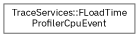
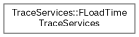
node "TraceServices::FLoadTime ProfilerCpuEvent": label "TraceServices::FLoadTime ProfilerCpuEvent" -> "TraceServices::FLoadTime TraceServices"
